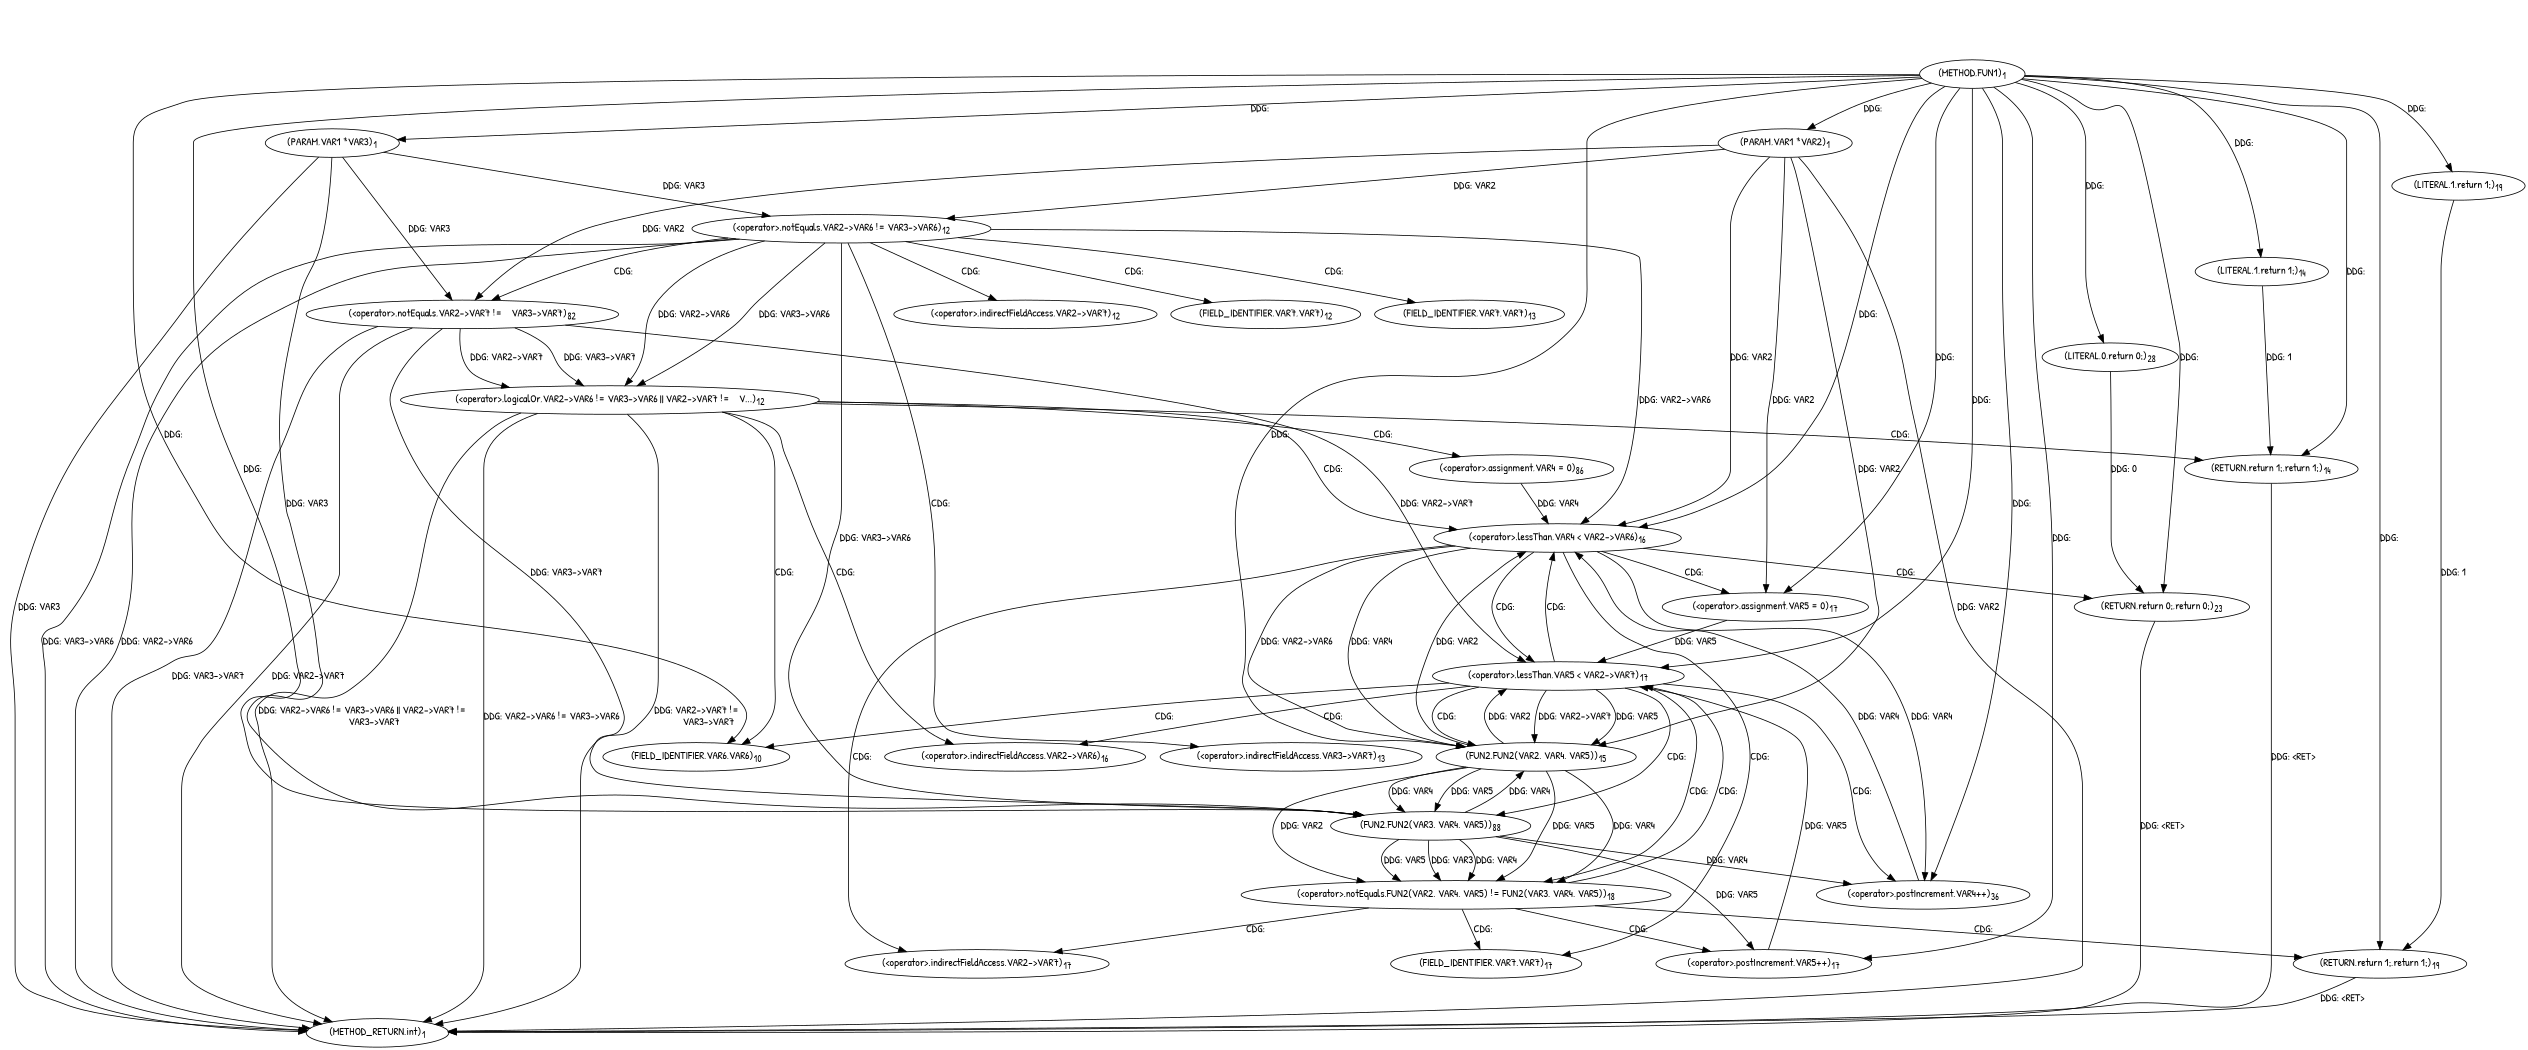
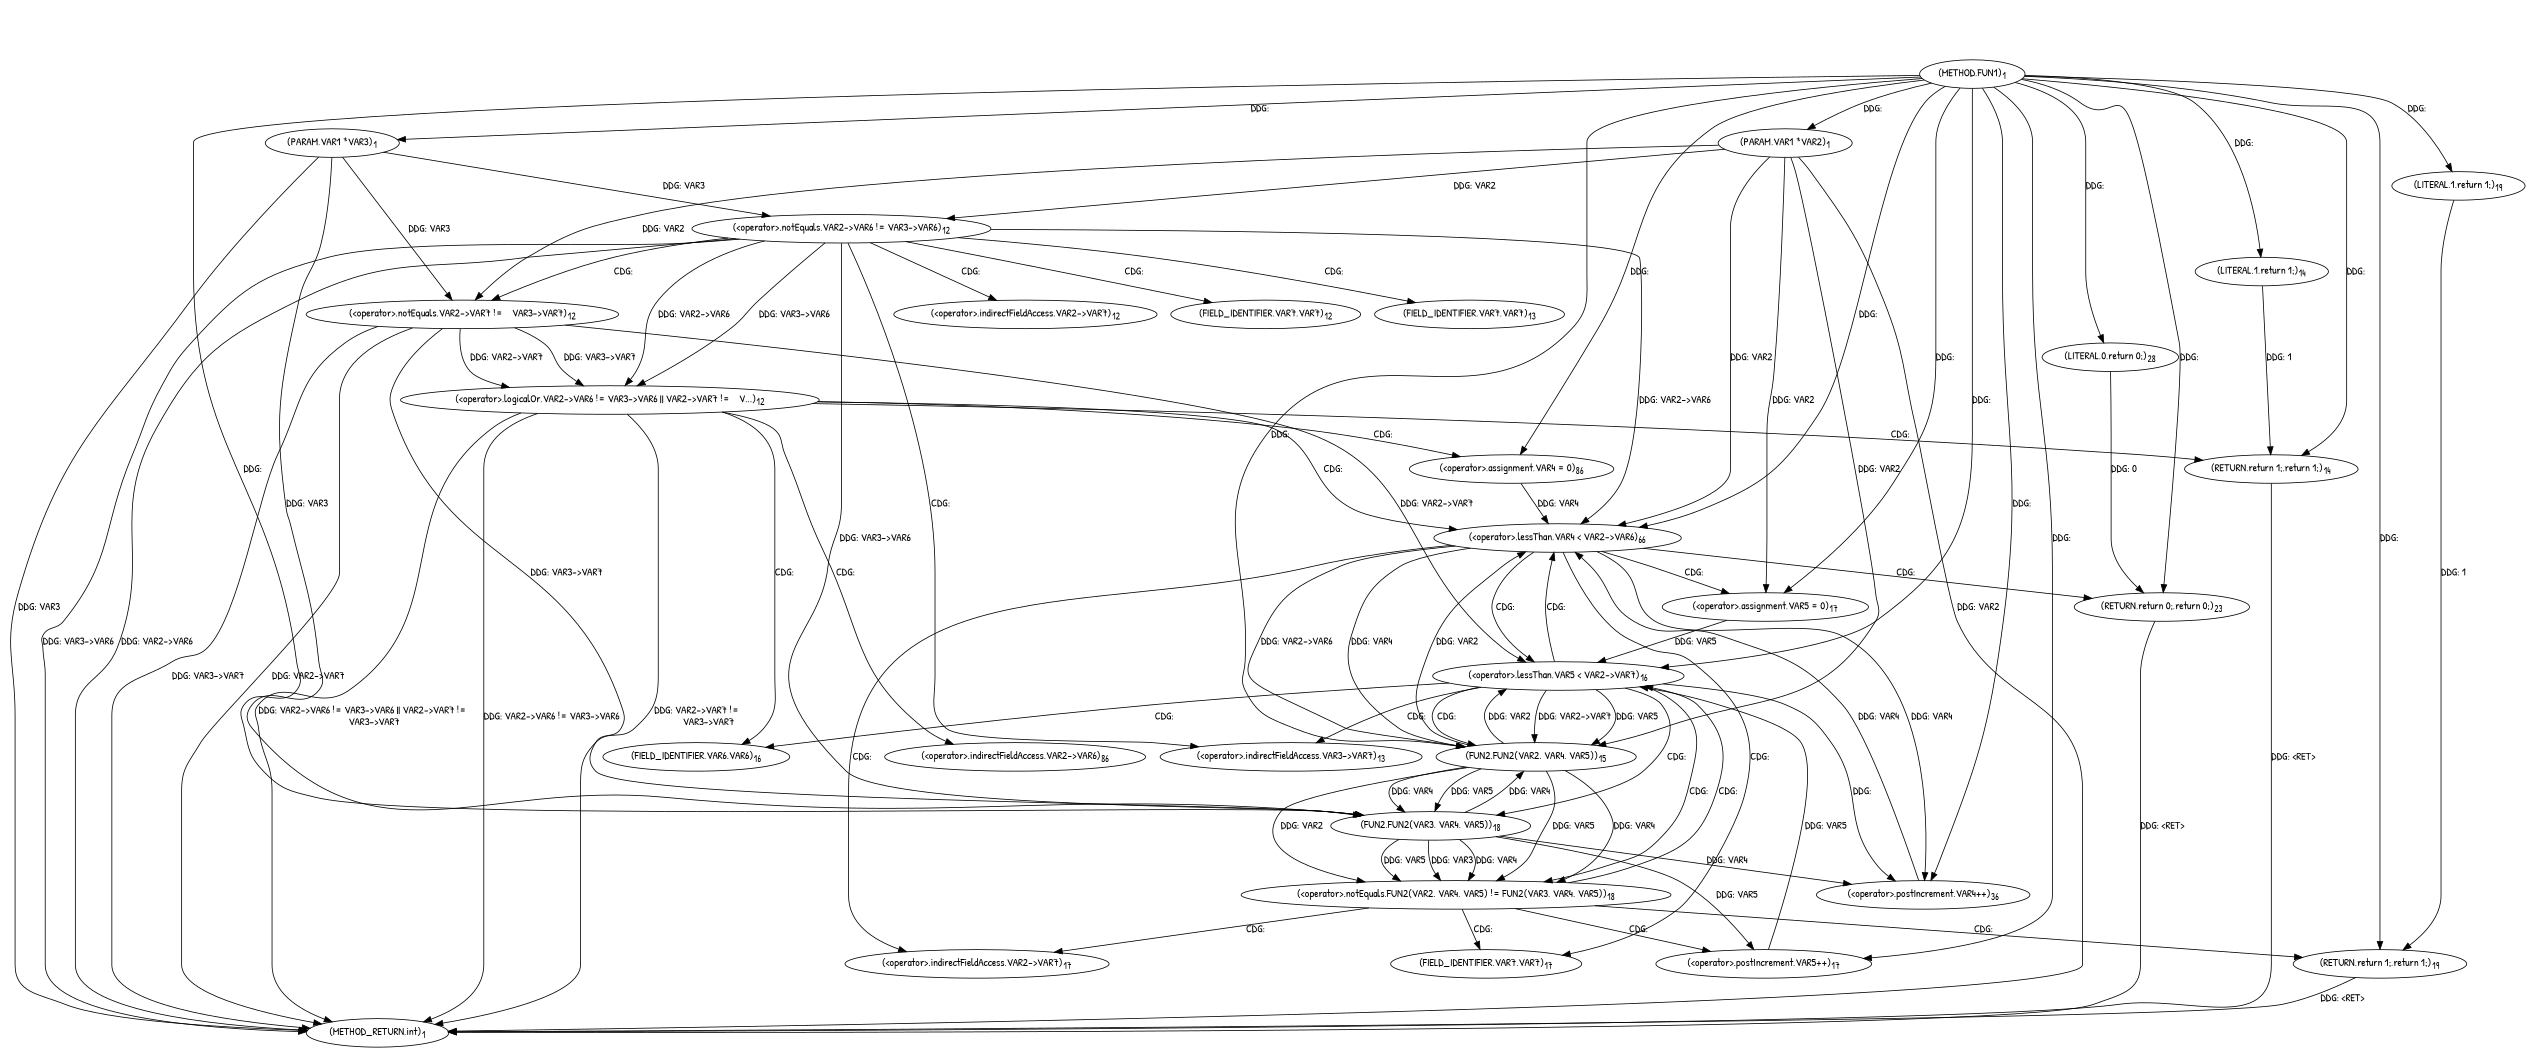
edge "(METHOD,FUN1)" -> "(FIELD_IDENTIFIER,VAR6,VAR6)": now "(METHOD,FUN1)" -> "(<operator>.assignment,VAR4 = 0)"
node "(<operator>.notEquals,VAR2->VAR7 !=    VAR3->VAR7)": text "82" -> "12"
node "(<operator>.lessThan,VAR4 < VAR2->VAR6)": text "16" -> "66"
node "(<operator>.lessThan,VAR5 < VAR2->VAR7)": text "17" -> "16"
edge "(<operator>.lessThan,VAR5 < VAR2->VAR7)" -> "(<operator>.indirectFieldAccess,VAR2->VAR6)": now "(<operator>.lessThan,VAR5 < VAR2->VAR7)" -> "(<operator>.indirectFieldAccess,VAR3->VAR7)"
node "(FIELD_IDENTIFIER,VAR6,VAR6)": text "10" -> "16"
node "(<operator>.indirectFieldAccess,VAR2->VAR6)": text "16" -> "86"
edge "(<operator>.lessThan,VAR5 < VAR2->VAR7)" -> "(<operator>.postIncrement,VAR4++)": label "CDG: " -> "DDG: "
node "(FUN2,FUN2(VAR3, VAR4, VAR5))": text "88" -> "18"
